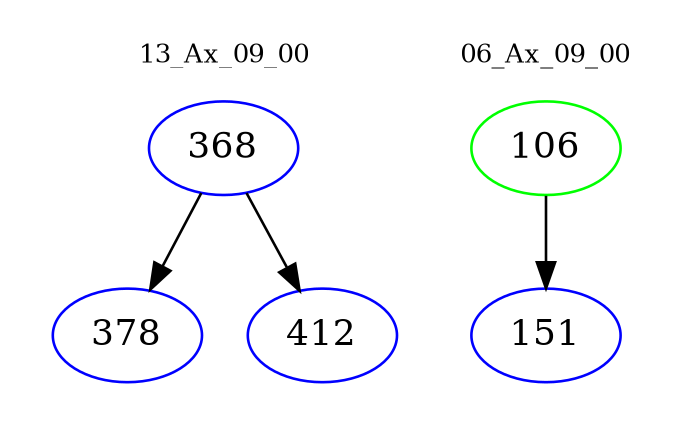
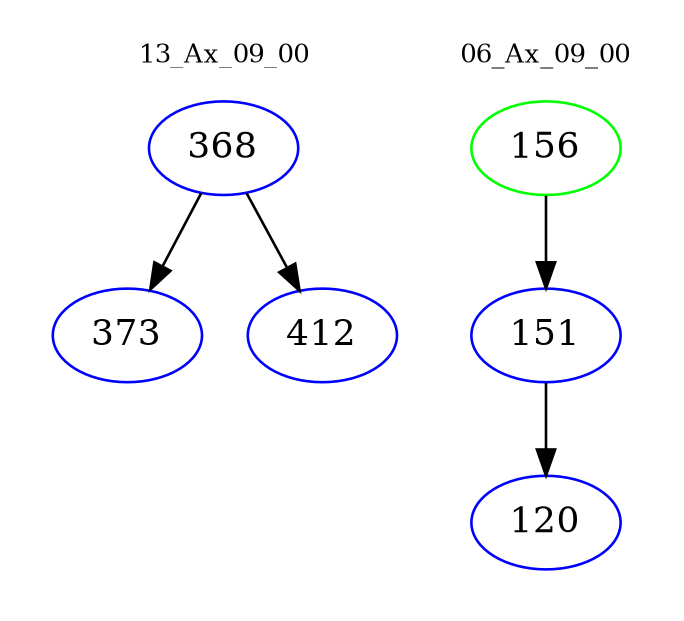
node "106": label "106" -> "156"
node "378": label "378" -> "373"
node "120": added
